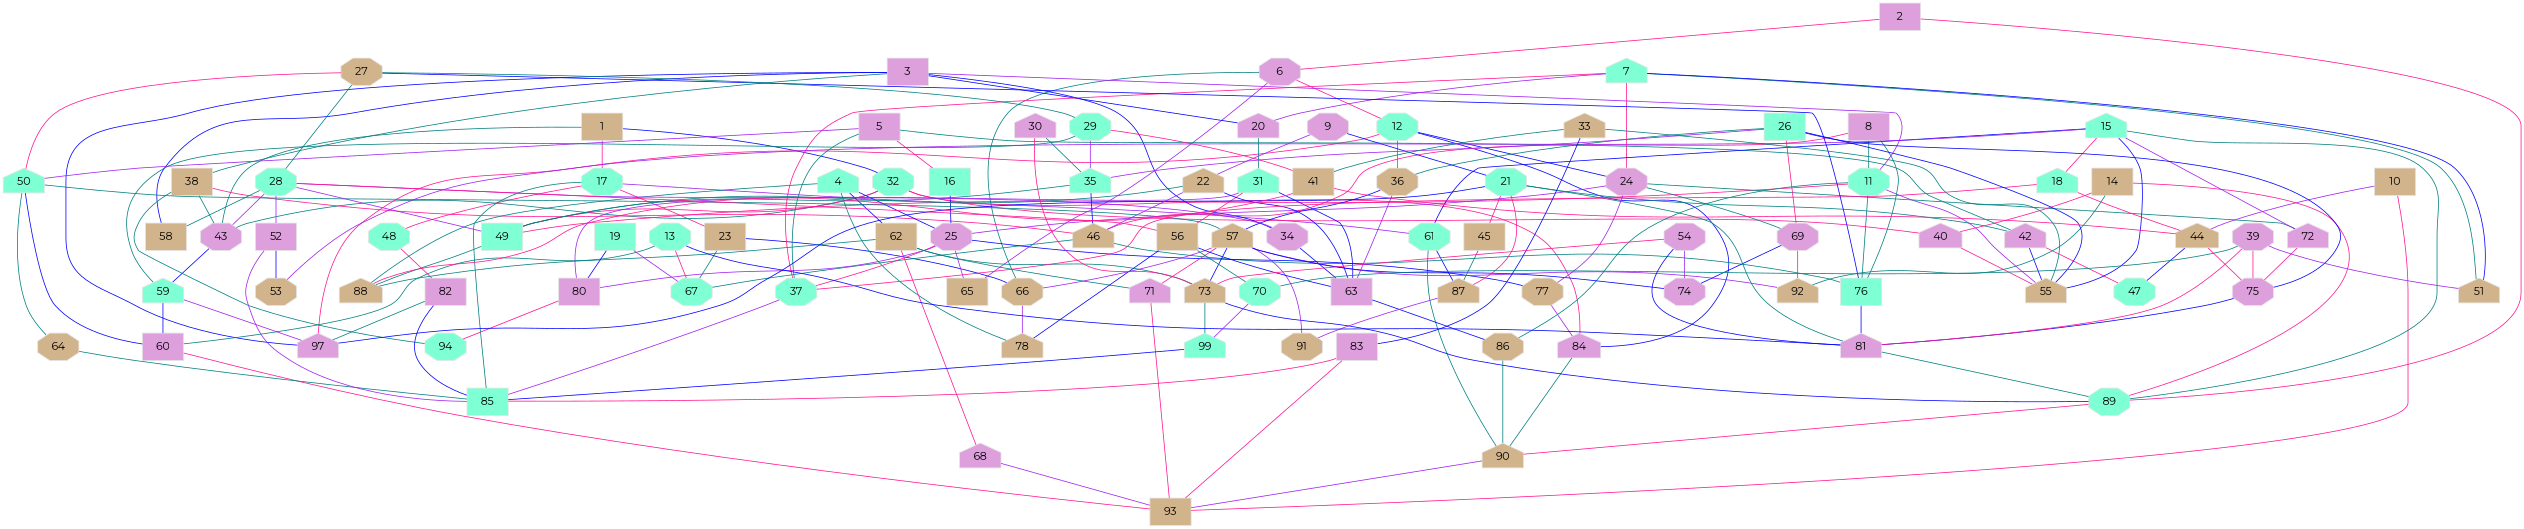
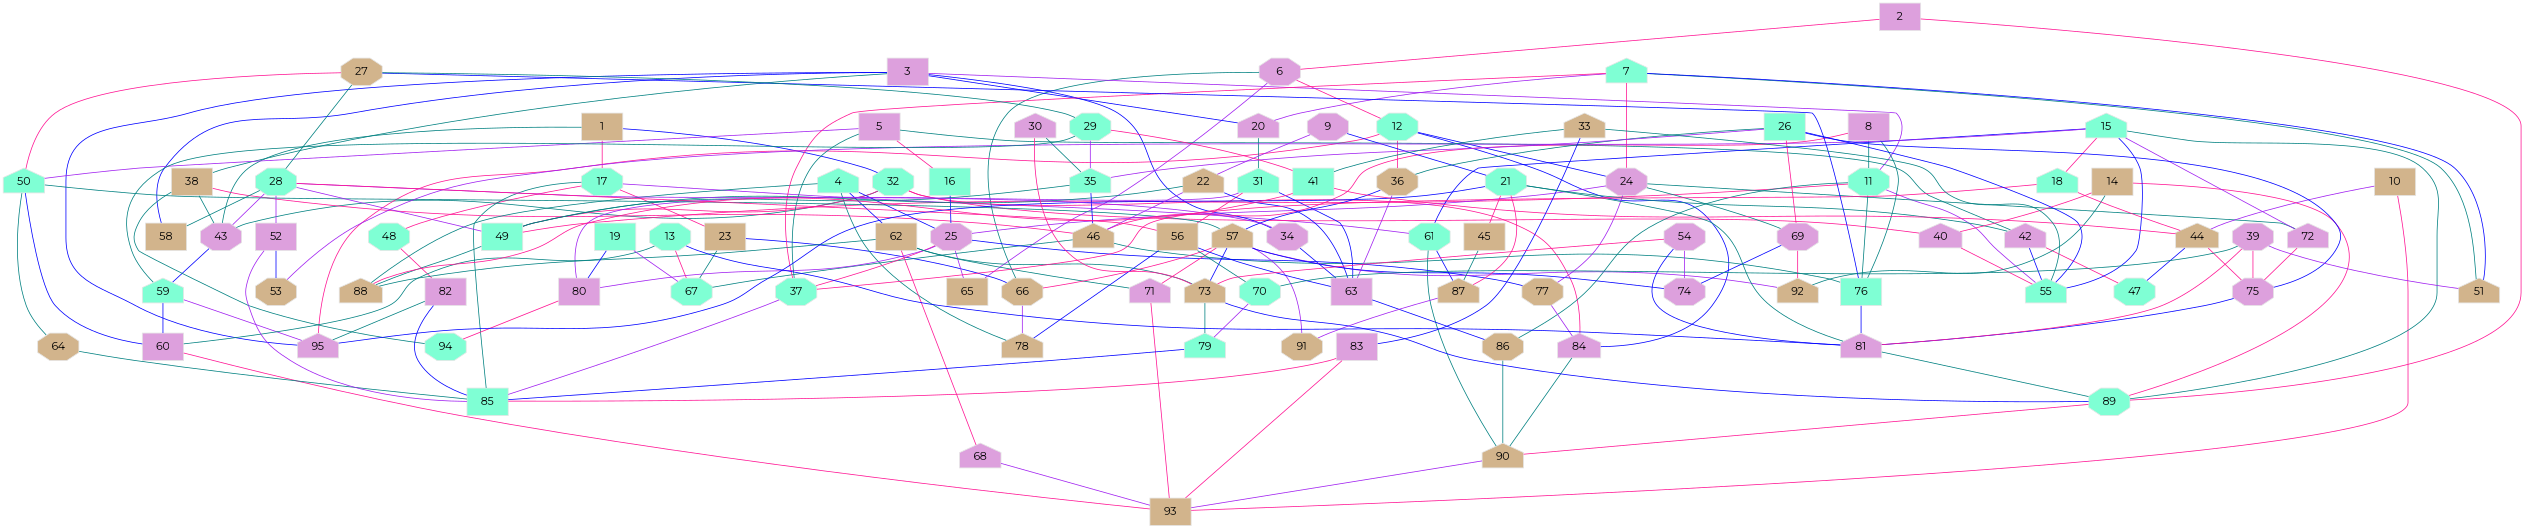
node "41": fillcolor tan -> aquamarine
edge "57" -- "66": color purple -> deeppink
node "55": fillcolor tan -> aquamarine
node "97": label "97" -> "95"
node "99": label "99" -> "79"
